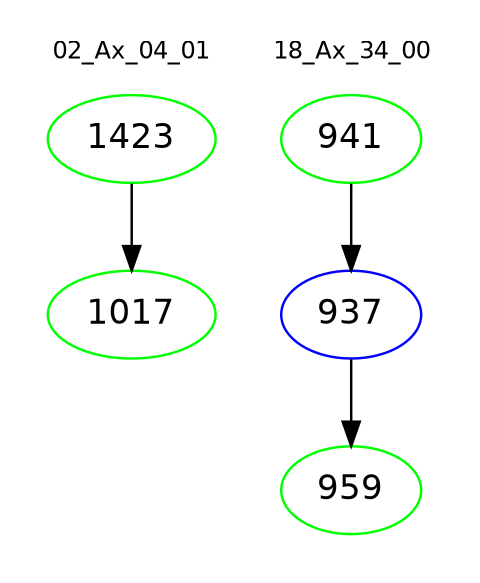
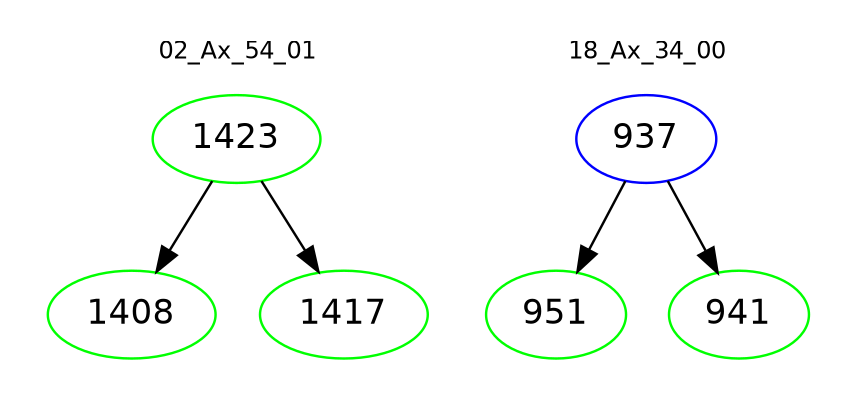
cluster "02_Ax_04_01": label "02_Ax_04_01" -> "02_Ax_54_01"
edge "941" -> "937": reversed
node "1017": label "1017" -> "1417"
node "1408": added
node "959": label "959" -> "951"
